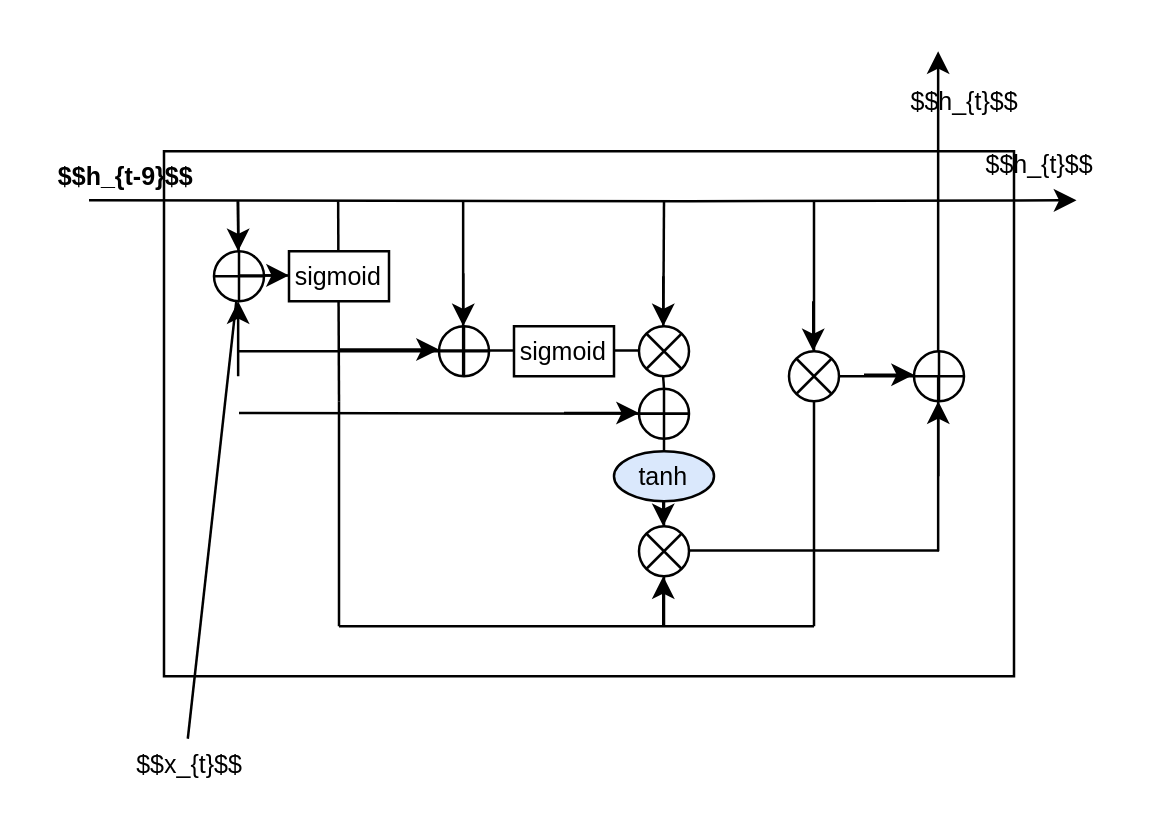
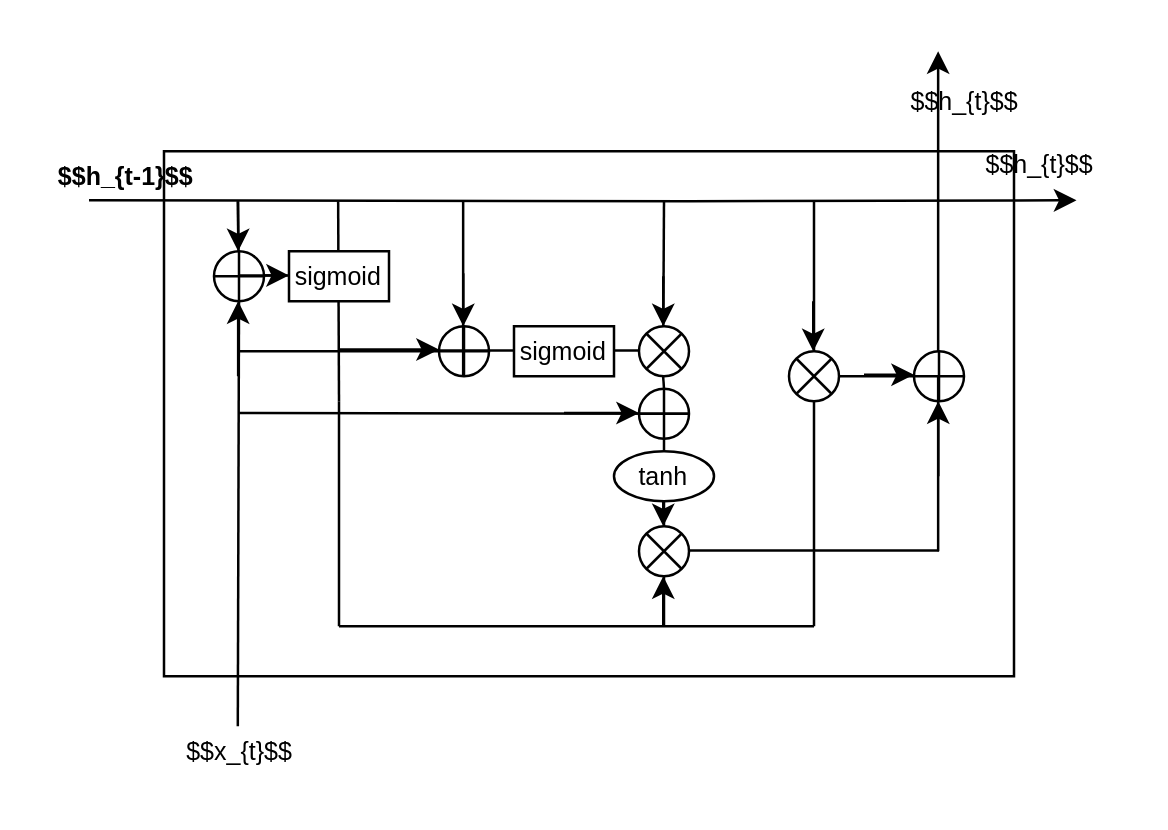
node "$$h_{t-9}$$": label "$$h_{t-9}$$" -> "$$h_{t-1}$$"
node "tanh": fillcolor #dae8fc -> #ffffff
node "$$x_{t}$$": moved (189, 764) -> (239, 751)
